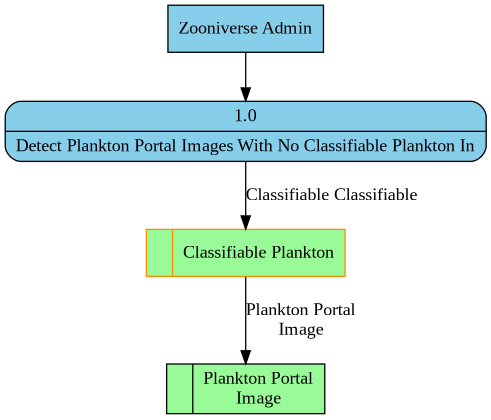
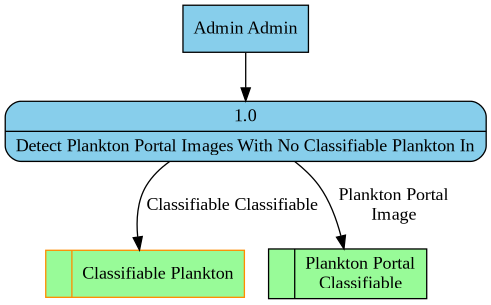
node "Zooniverse Admin": label "Zooniverse Admin" -> "Admin Admin"
edge "Classifiable Plankton" -> "Plankton Portal": now "1.0" -> "Plankton Portal"
node "Plankton Portal": text "Image" -> "Classifiable"
